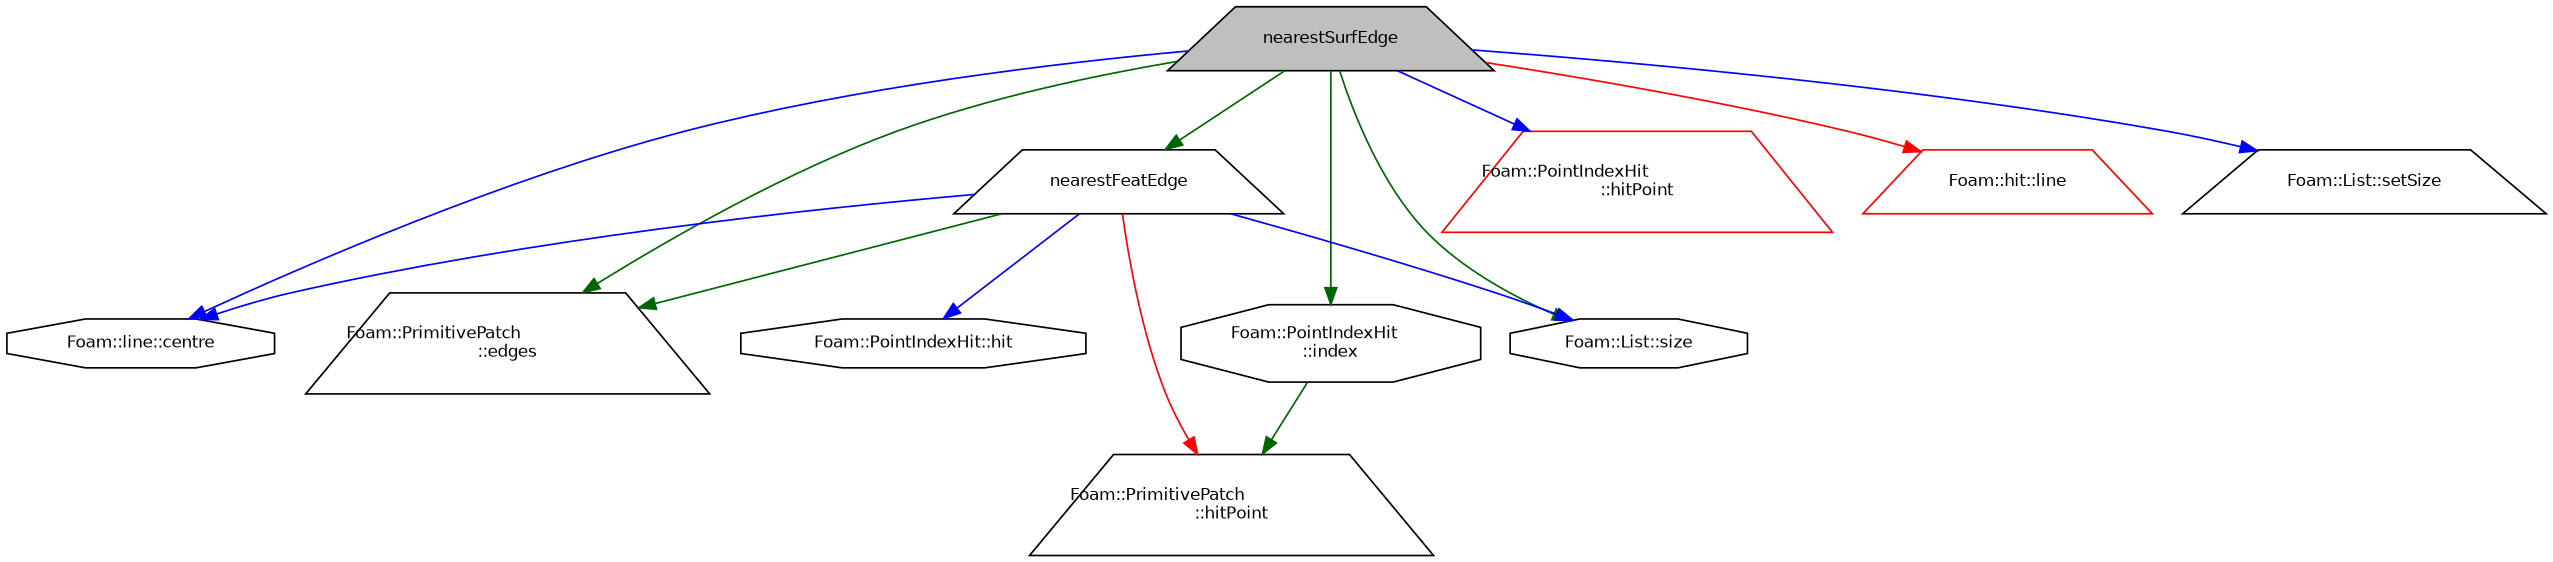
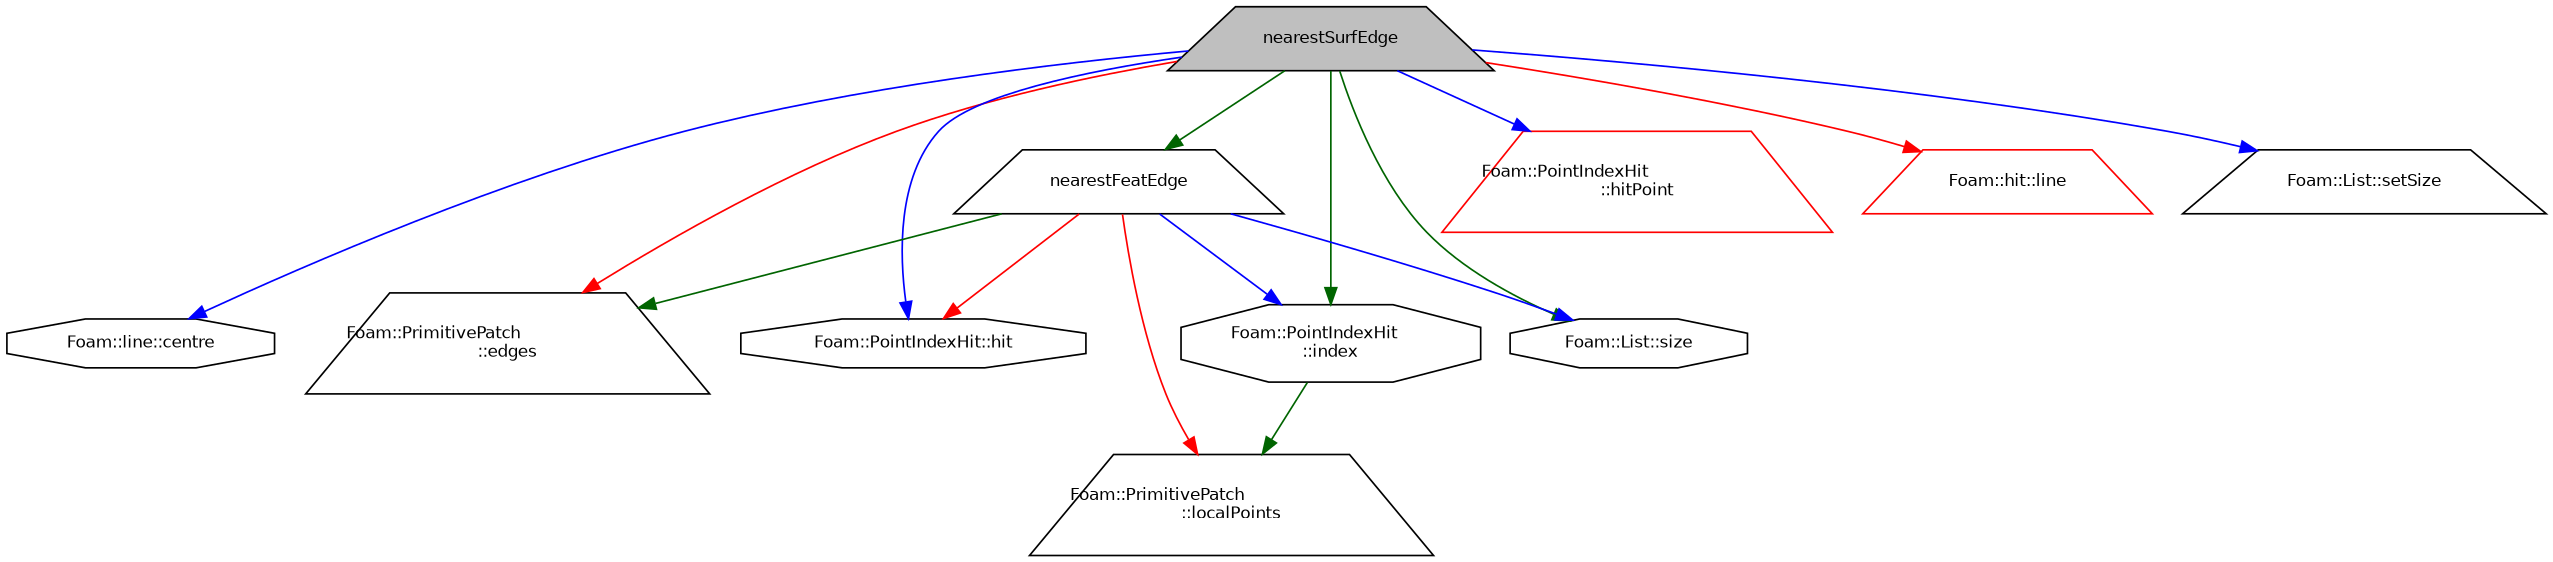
edge "nearestSurfEdge" -> "Foam::PointIndexHit::hit": added
edge "nearestSurfEdge" -> "Foam::PrimitivePatch ::edges": color darkgreen -> red
edge "nearestFeatEdge" -> "Foam::line::centre": now "nearestFeatEdge" -> "Foam::PointIndexHit ::index"
edge "nearestFeatEdge" -> "Foam::PointIndexHit::hit": color blue -> red
node "Foam::PrimitivePatch ::hitPoint": label "Foam::PrimitivePatch ::hitPoint" -> "Foam::PrimitivePatch ::localPoints"
